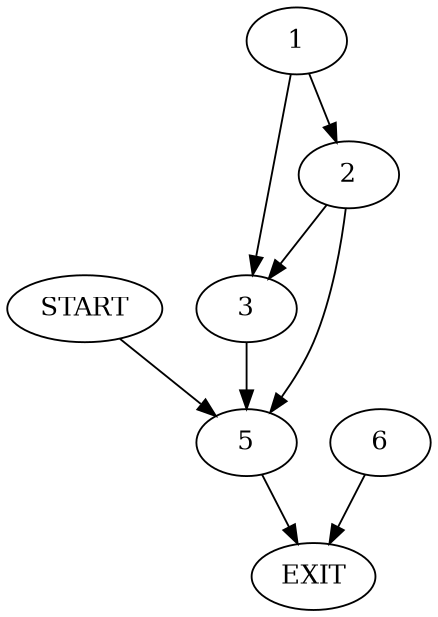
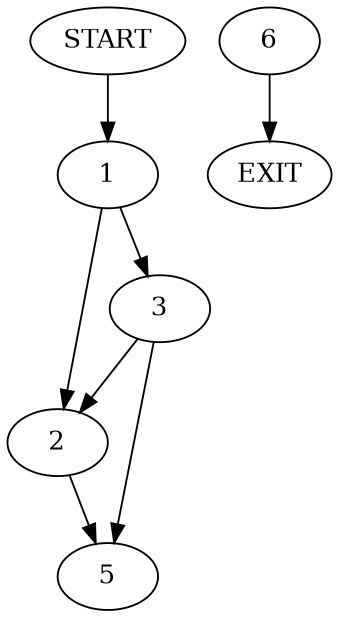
edge "2" -> "3": reversed
edge "START" -> "5": now "START" -> "1"
edge "5" -> "EXIT": removed
